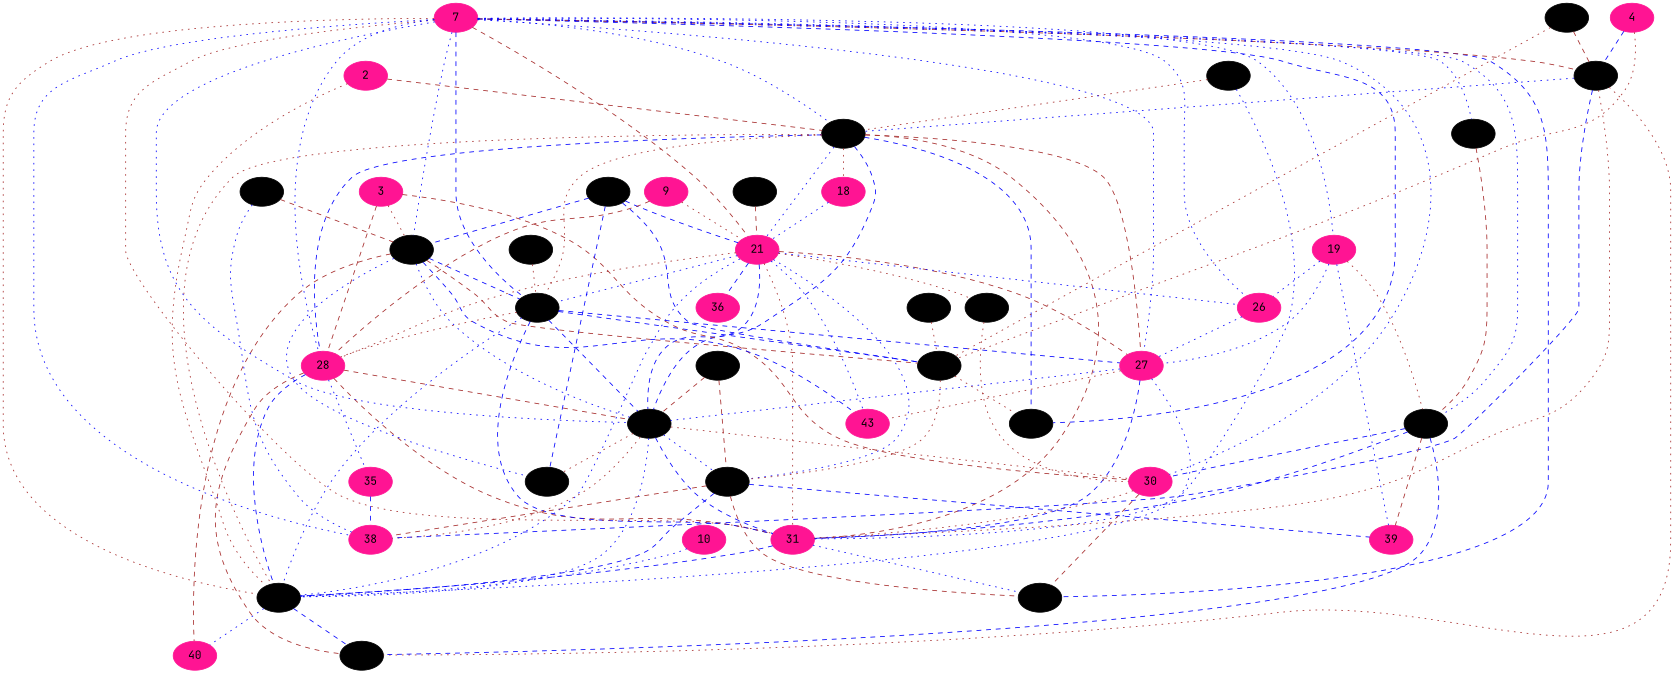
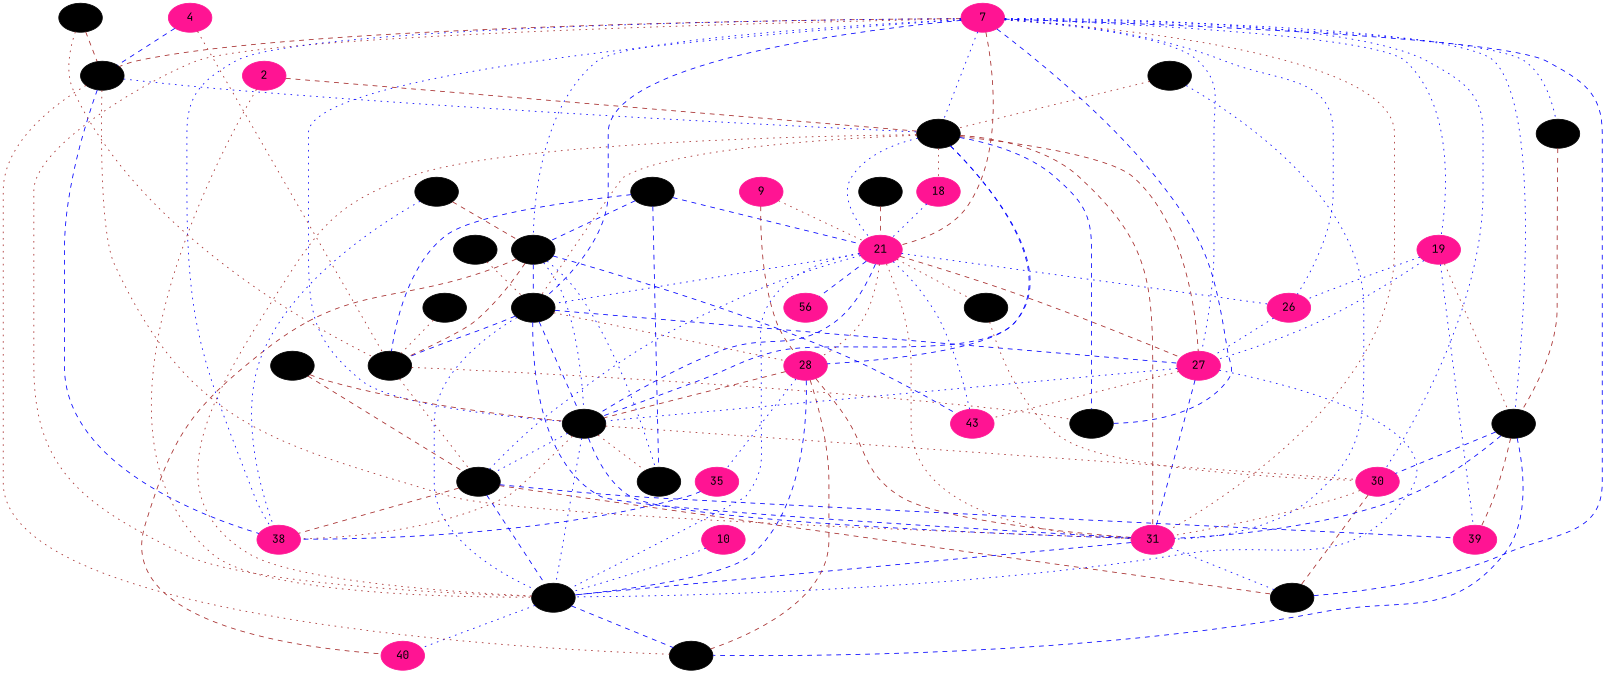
edge "7" -- "28": removed
node "3": removed
node "36": label "36" -> "56"
